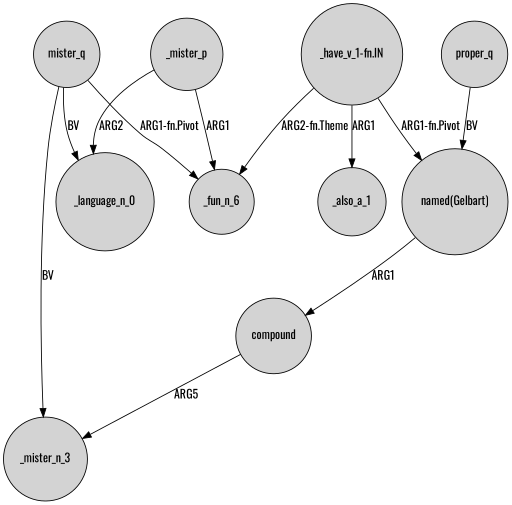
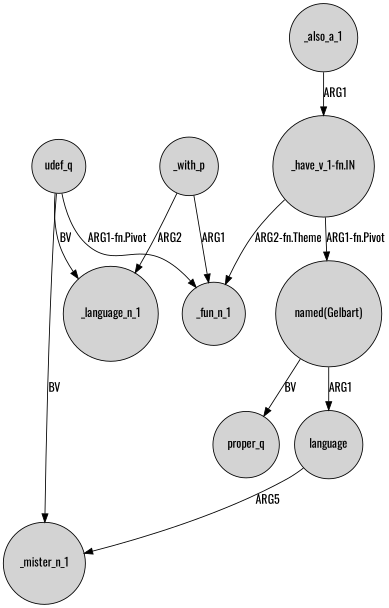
node "mister_q": label "mister_q" -> "udef_q"
node "_mister_p": label "_mister_p" -> "_with_p"
edge "proper_q" -> "named(Gelbart)": reversed
edge "_have_v_1-fn.IN" -> "_also_a_1": reversed
node "_language_n_0": label "_language_n_0" -> "_language_n_1"
node "_fun_n_6": label "_fun_n_6" -> "_fun_n_1"
node "compound": label "compound" -> "language"
node "_mister_n_3": label "_mister_n_3" -> "_mister_n_1"
